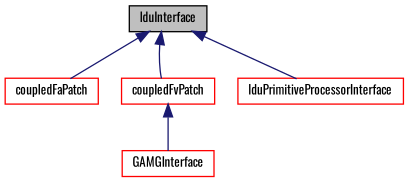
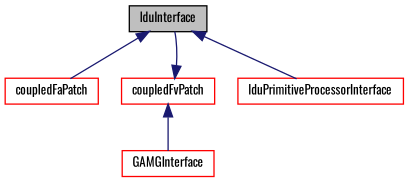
edge "coupledFvPatch" -> "lduInterface": reversed
